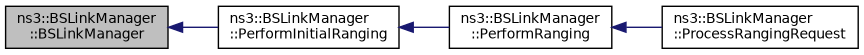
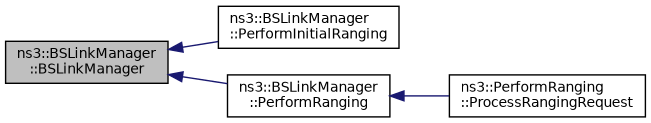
edge "ns3::BSLinkManager ::PerformRanging" -> "ns3::BSLinkManager ::PerformInitialRanging": now "ns3::BSLinkManager ::PerformRanging" -> "ns3::BSLinkManager ::BSLinkManager"
node "ns3::BSLinkManager ::ProcessRangingRequest": label "ns3::BSLinkManager ::ProcessRangingRequest" -> "ns3::PerformRanging ::ProcessRangingRequest"
